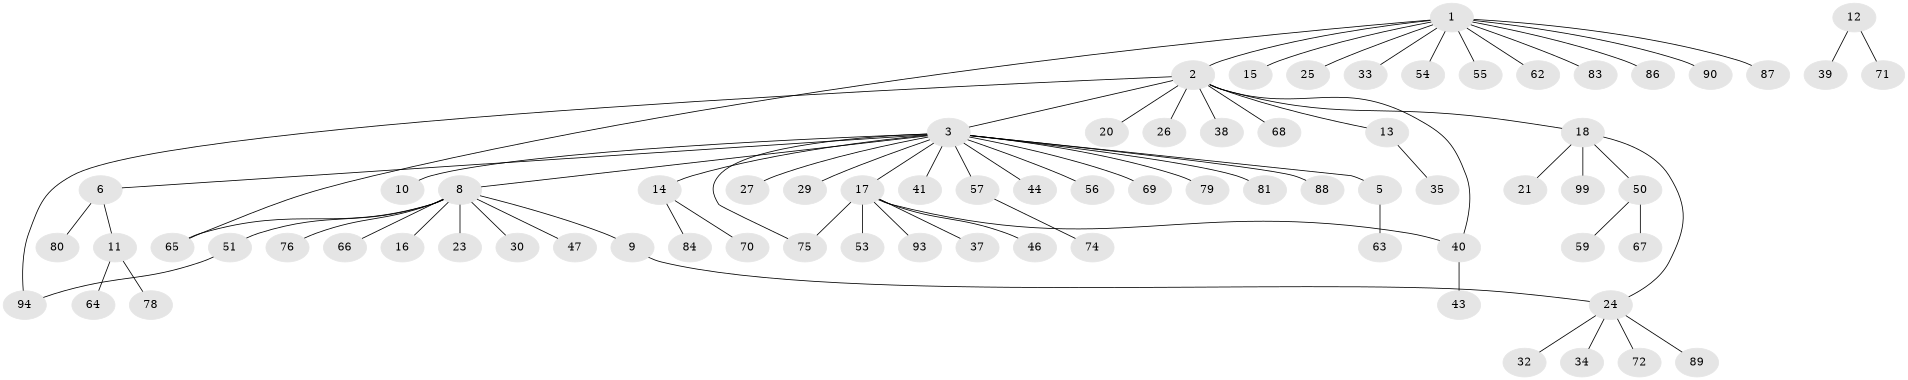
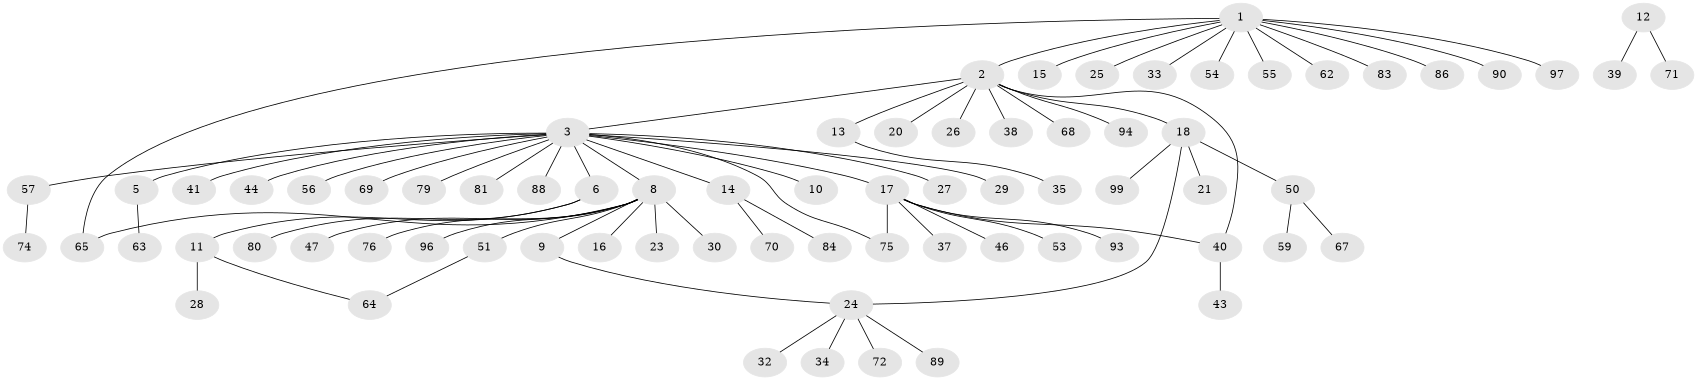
node "87": label "87" -> "97"
node "66": label "66" -> "96"
edge "51" -- "94": now "51" -- "64"
node "78": label "78" -> "28"
